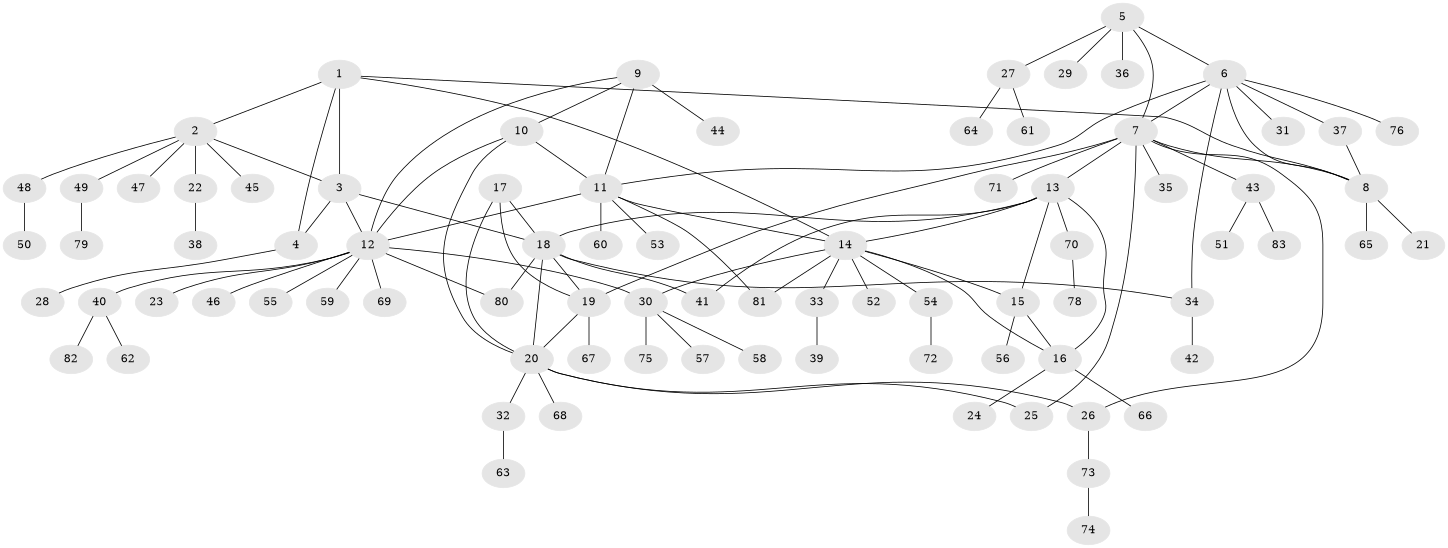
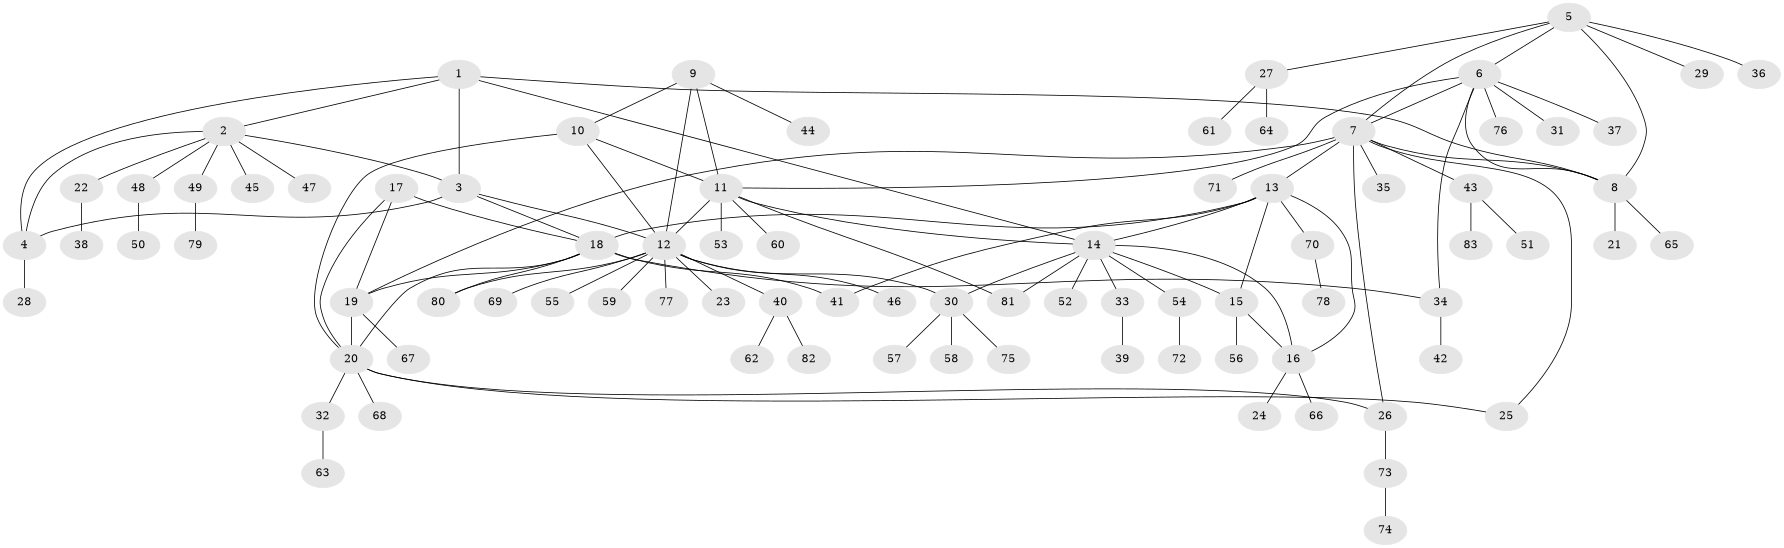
edge "2" -- "4": added
edge "37" -- "8": now "5" -- "8"
node "77": added
